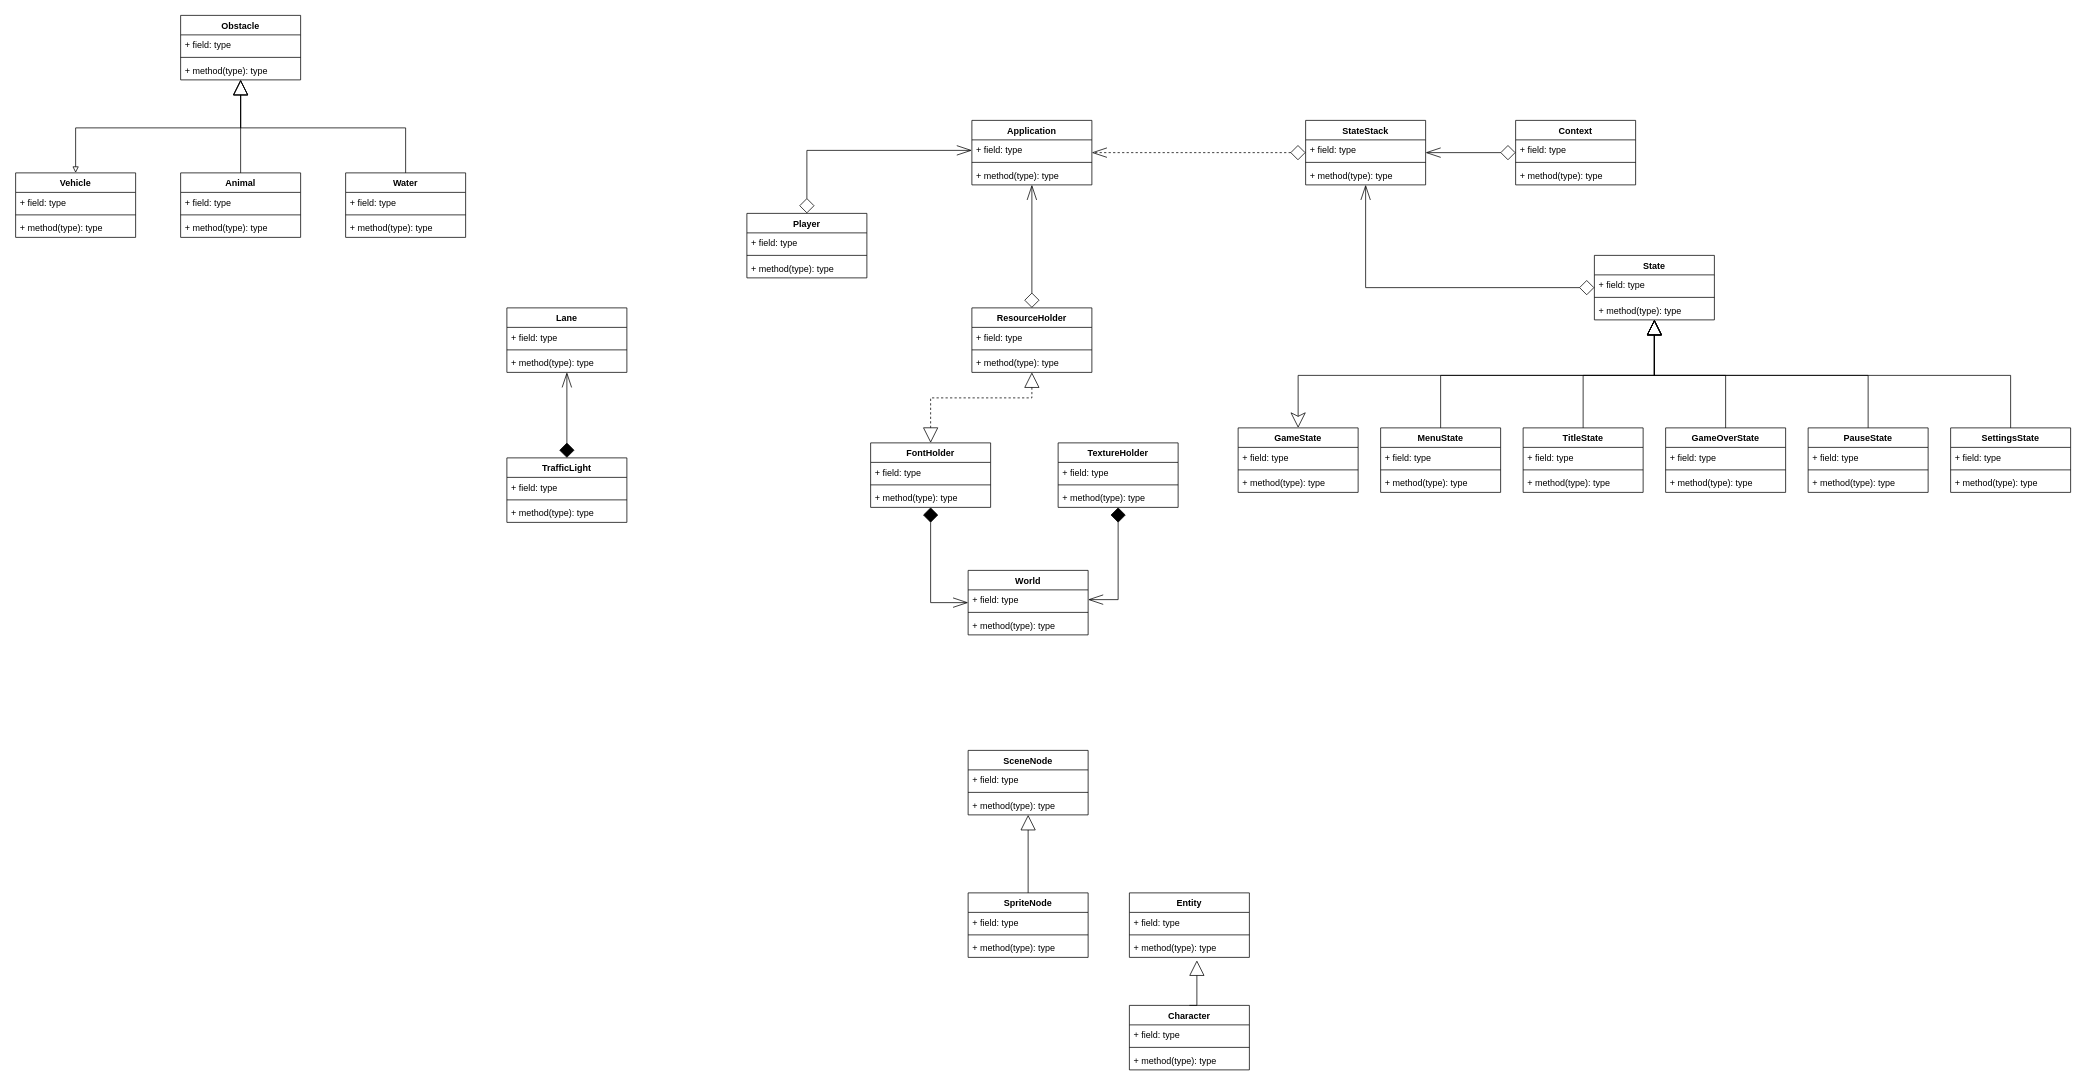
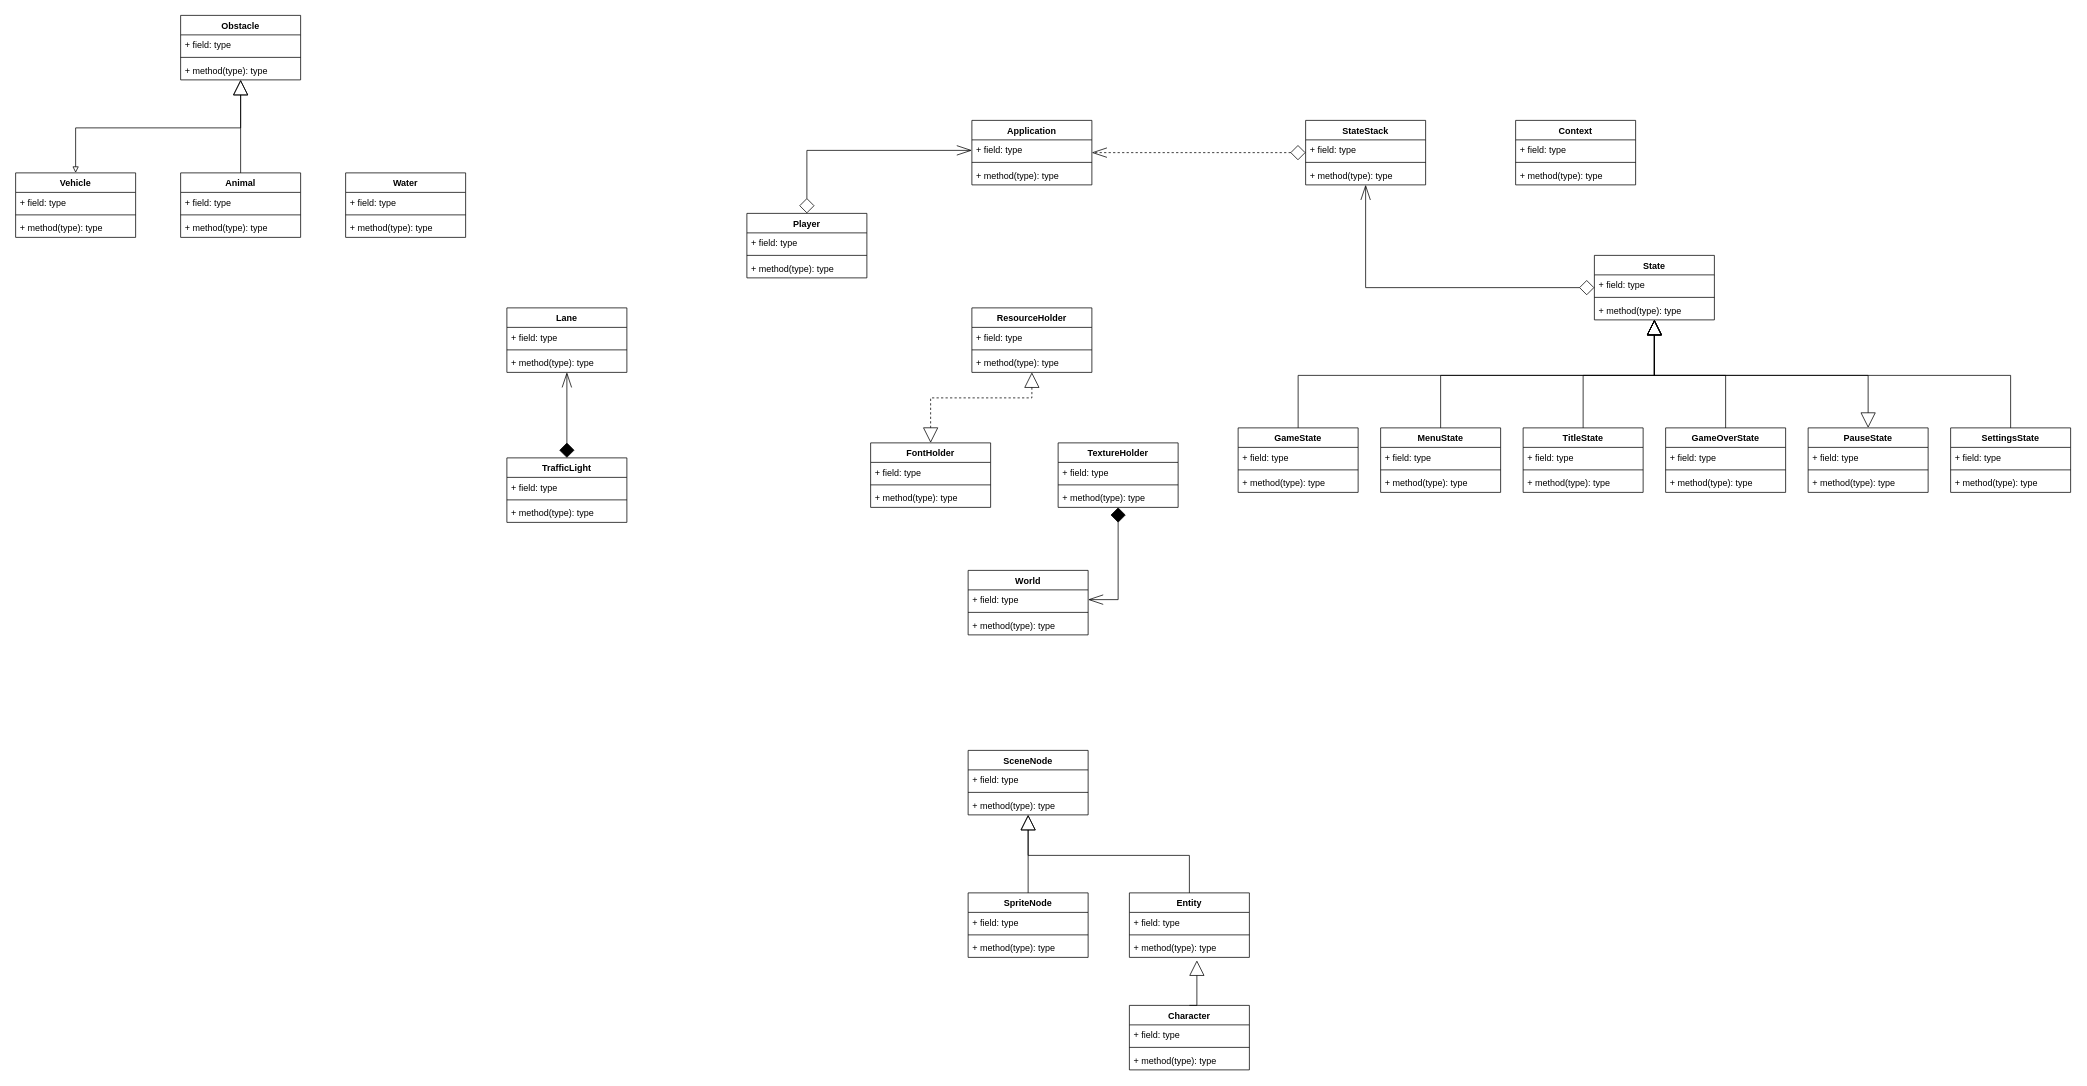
edge "Water" -> "Obstacle": removed
edge "StateStack" -- "Context": removed
edge "Application" -- "ResourceHolder": removed
edge "State" -- "GameState": arrowhead classic -> none
edge "PauseState" -> "State": arrowhead none -> block
edge "FontHolder" -- "World": removed
edge "Entity" -> "SceneNode": added
